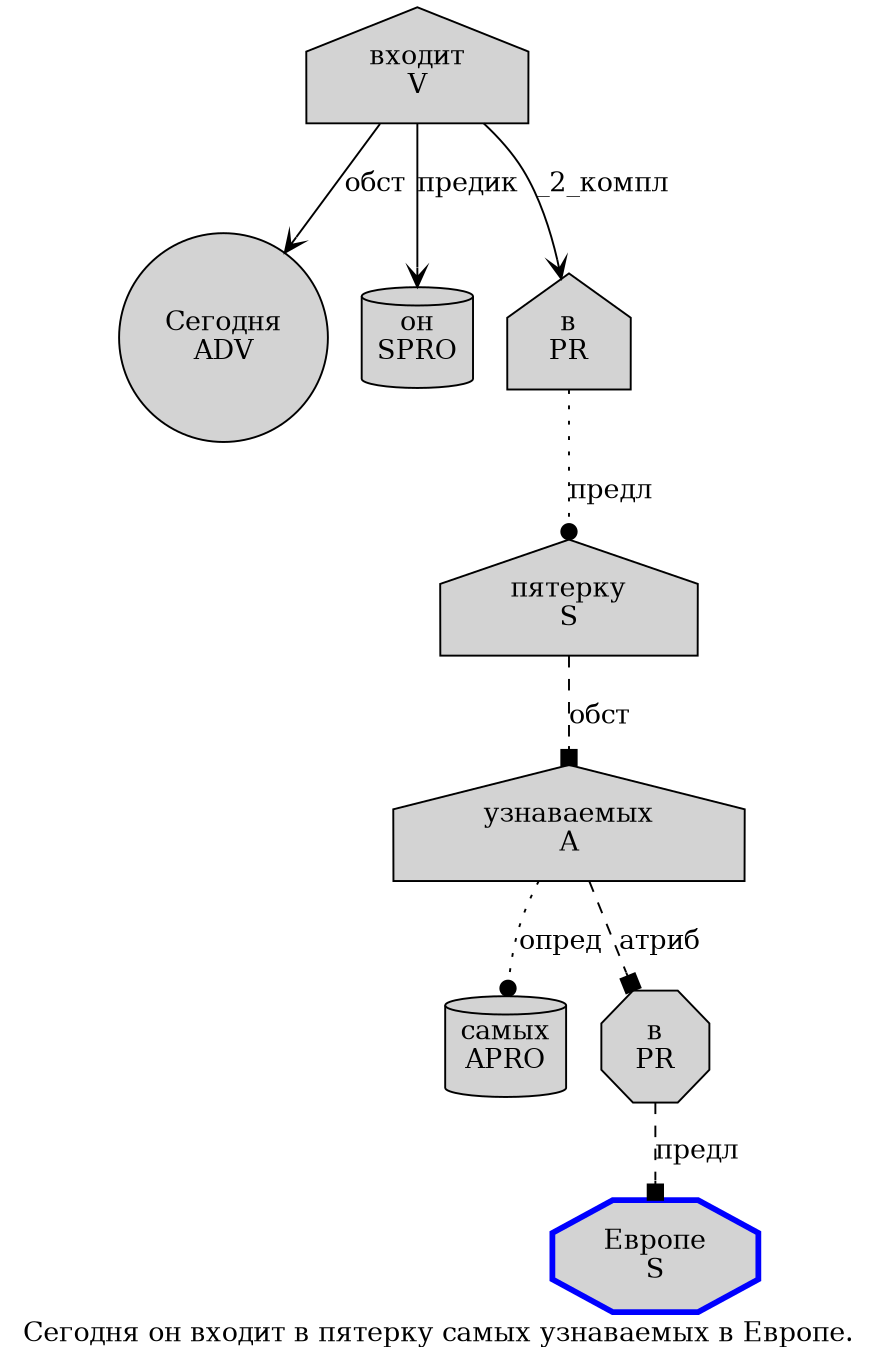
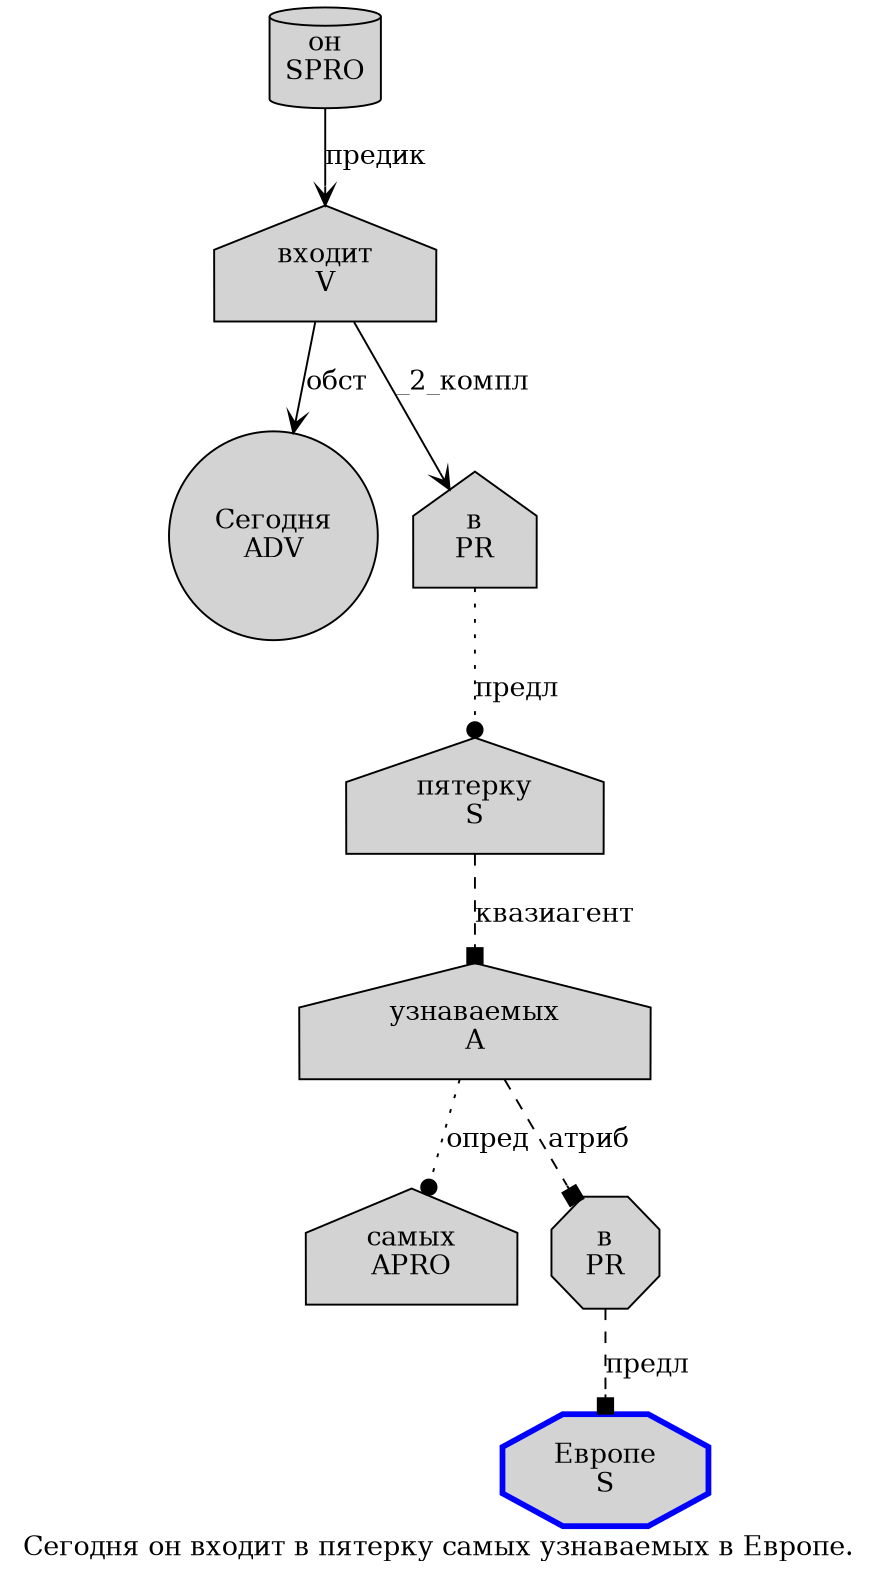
edge "входит V" -> "он SPRO": reversed
edge "пятерку S" -> "узнаваемых A": label "обст" -> "квазиагент"
node "самых APRO": shape cylinder -> house
